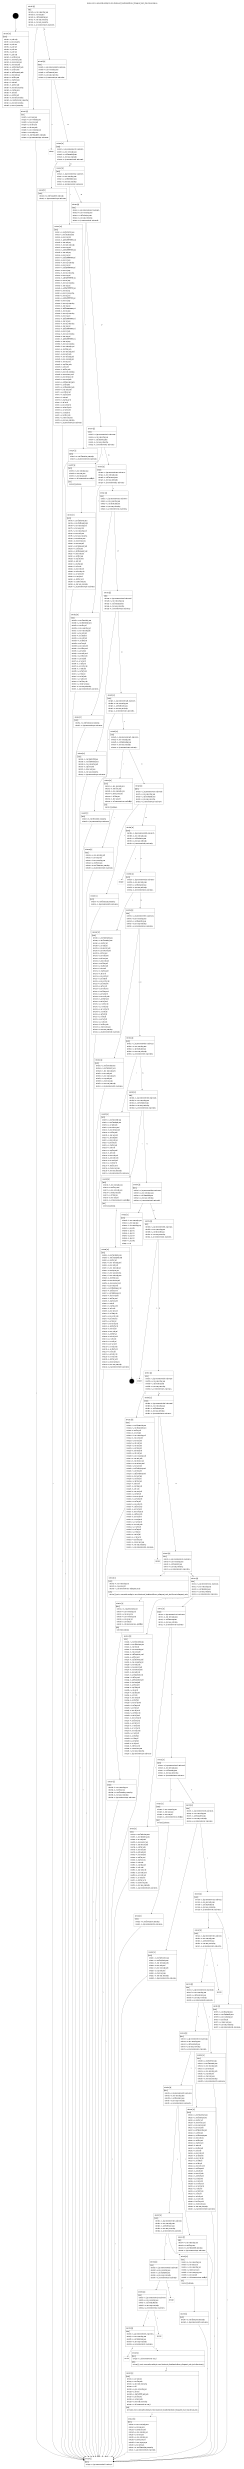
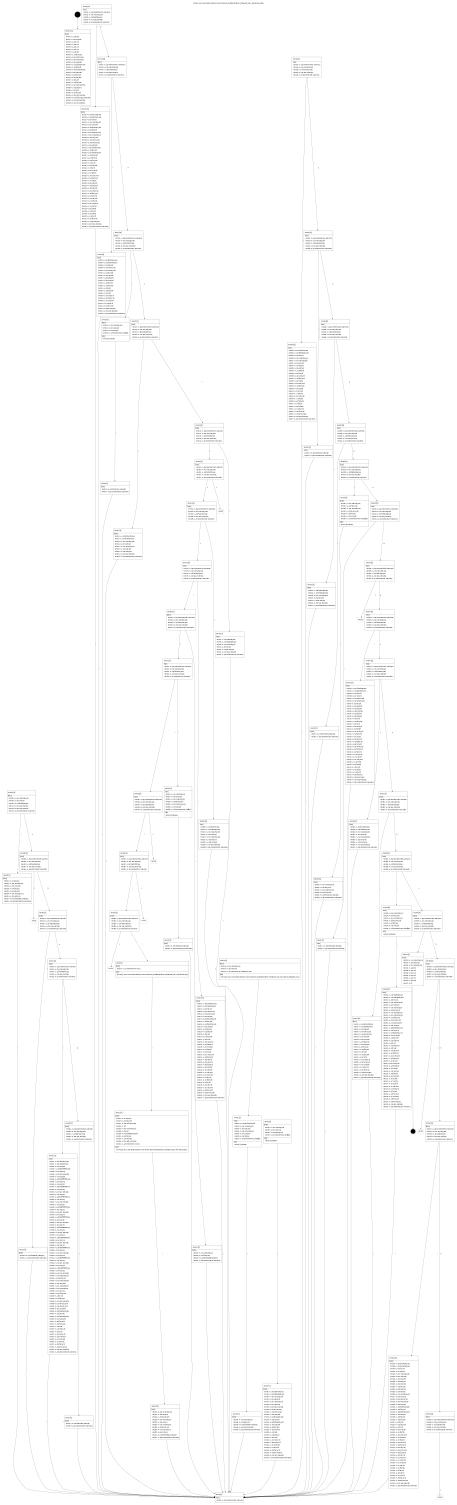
node "0x401a44 [28]": removed
node "0x401c04 [28]": removed
